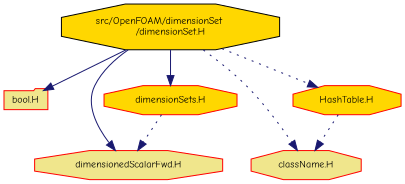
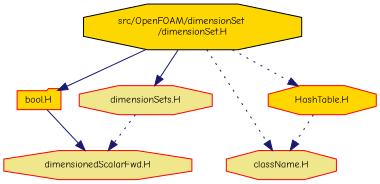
edge "src/OpenFOAM/dimensionSet /dimensionSet.H" -> "dimensionedScalarFwd.H": now "bool.H" -> "dimensionedScalarFwd.H"
node "bool.H": fillcolor khaki -> gold
node "dimensionSets.H": fillcolor gold -> khaki
